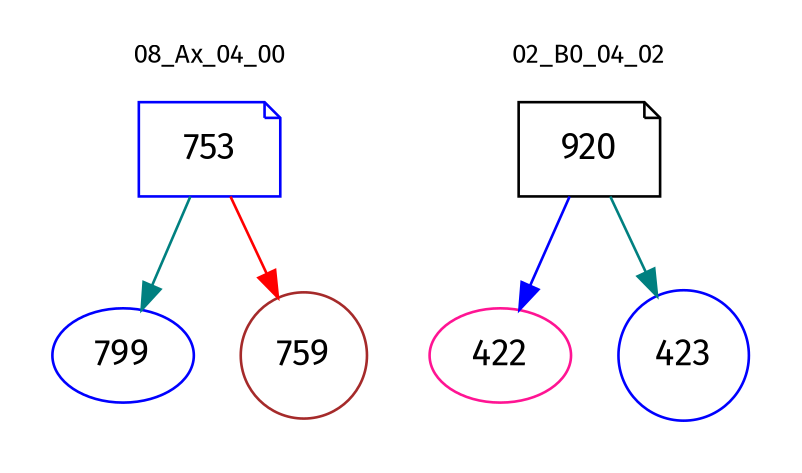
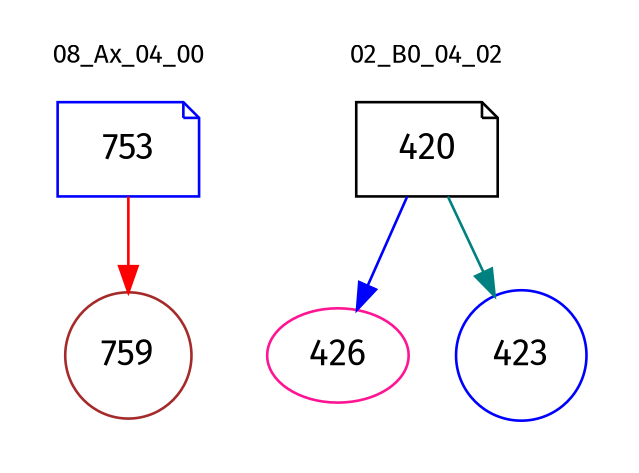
node "920": label "920" -> "420"
node "799": removed
node "422": label "422" -> "426"
